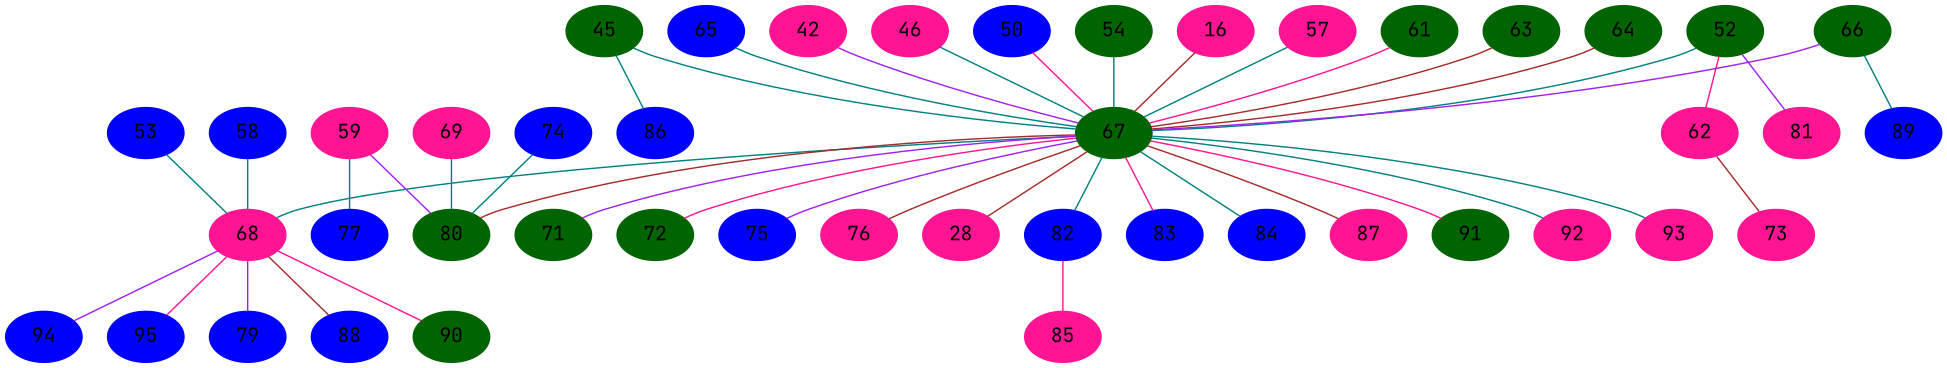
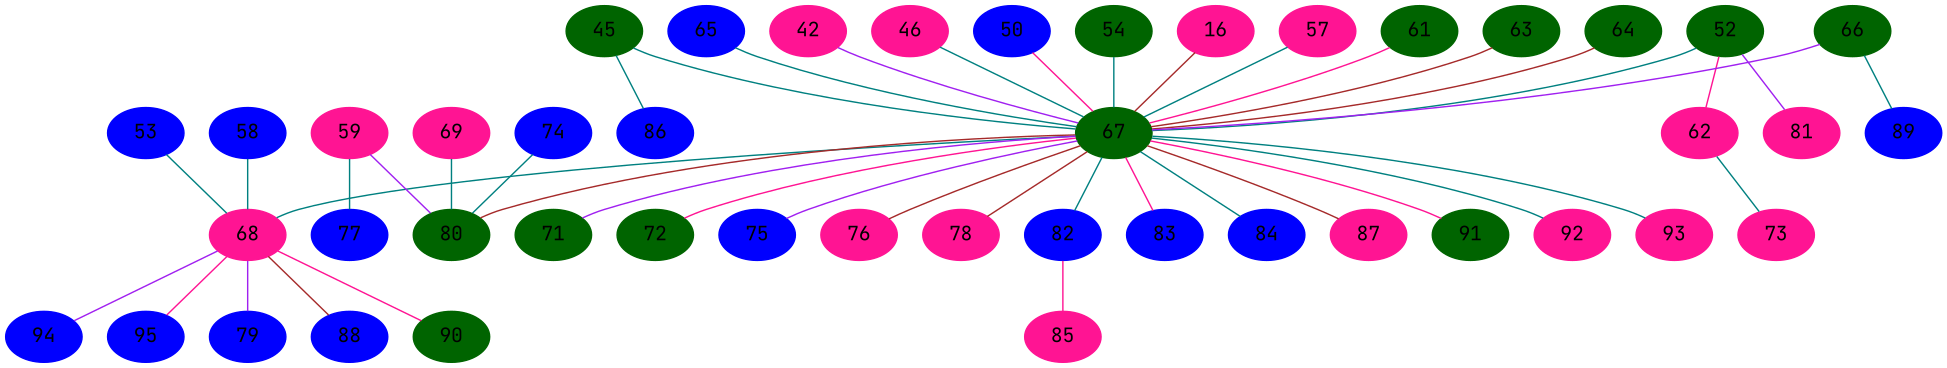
edge "62" -- "73": color brown -> teal
node "28": label "28" -> "78"
